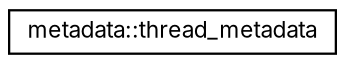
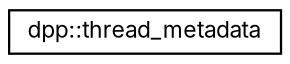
node "metadata::thread_metadata": label "metadata::thread_metadata" -> "dpp::thread_metadata"
